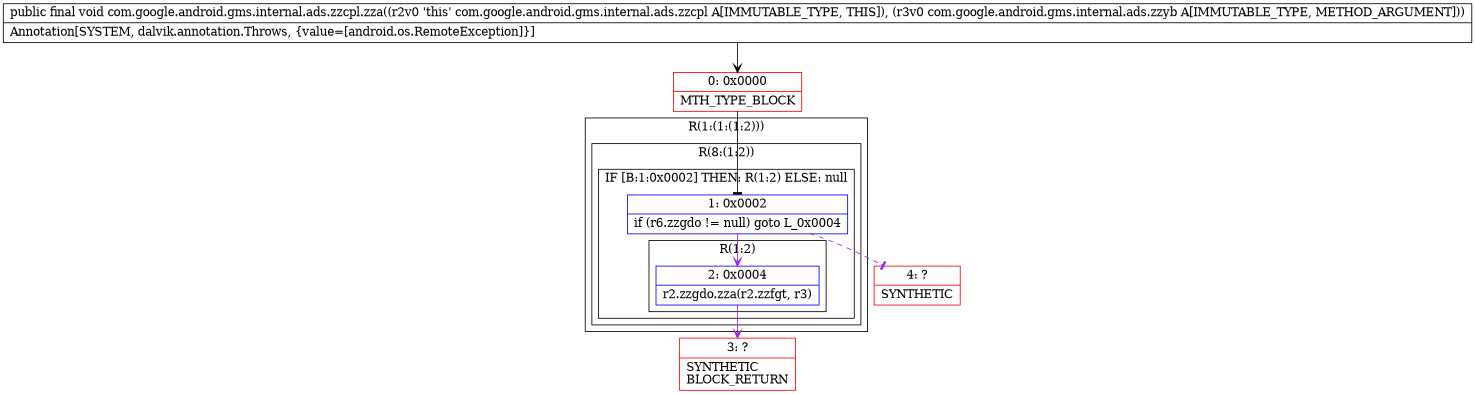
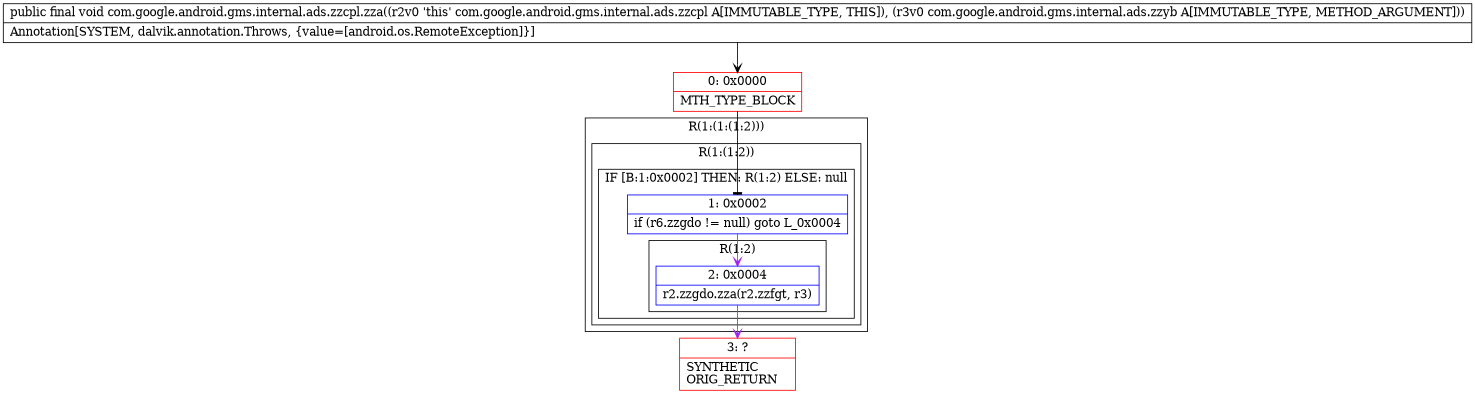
cluster "R(8:(1:2))": label "R(8:(1:2))" -> "R(1:(1:2))"
node "4: ?": removed
node "3: ?": text "BLOCK_RETURN" -> "ORIG_RETURN"
